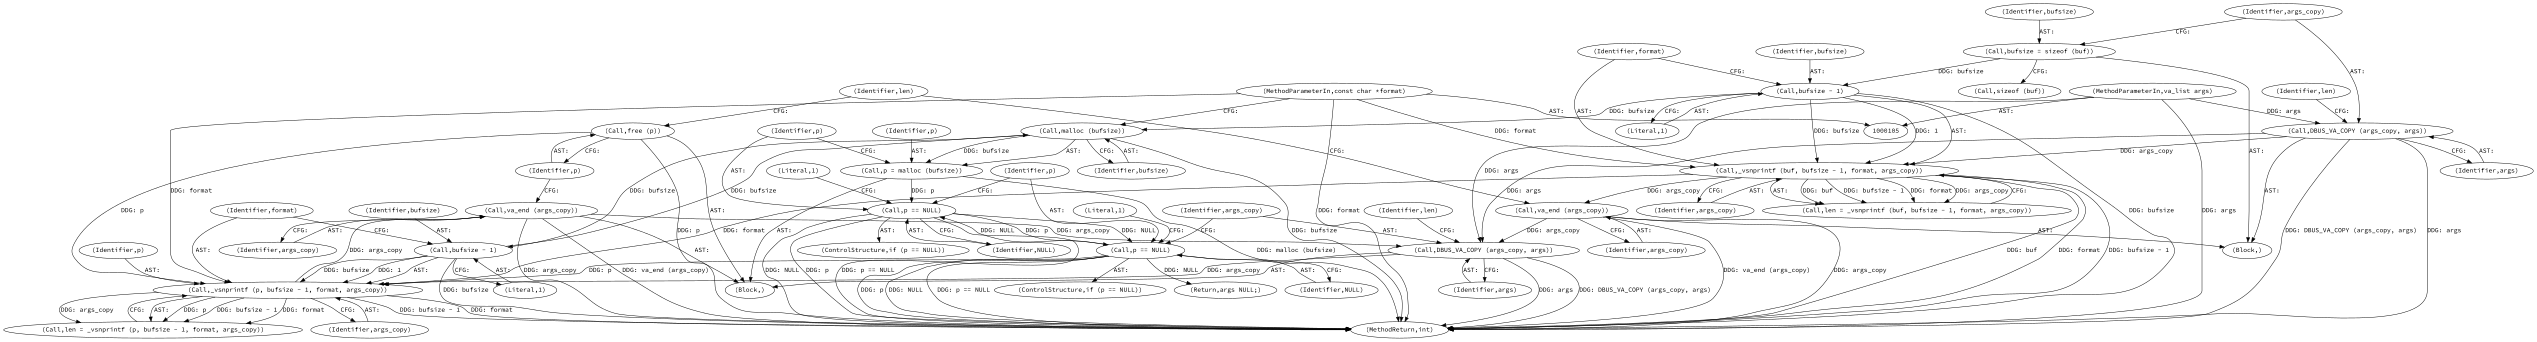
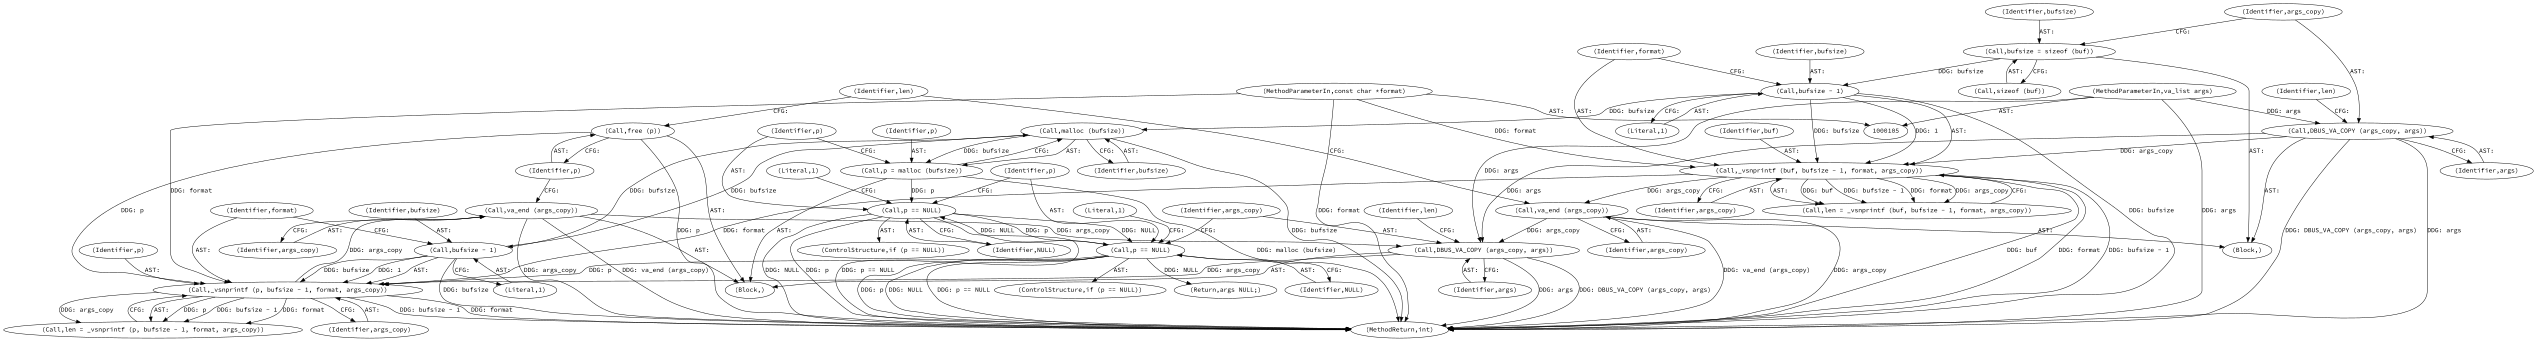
edge "(Call,sizeof (buf))" -> "(Call,bufsize = sizeof (buf))": added, label "AST:"
edge "(MethodParameterIn,const char *format)" -> "(Call,malloc (bufsize))": now "(Call,p = malloc (bufsize))" -> "(Call,malloc (bufsize))"
node "(Identifier,buf)": added
